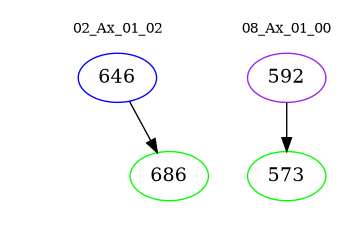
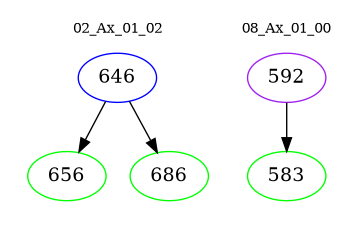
node "656": added
node "573": label "573" -> "583"
